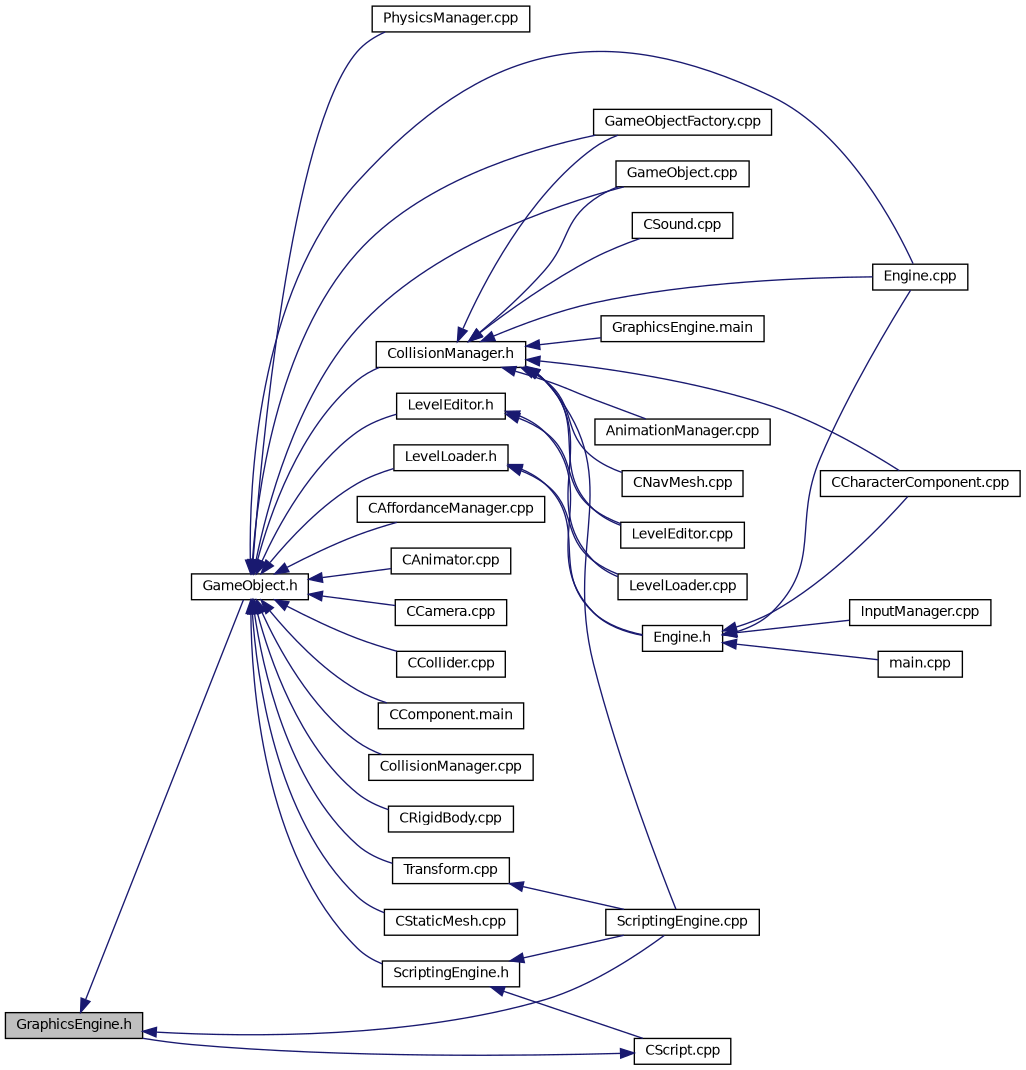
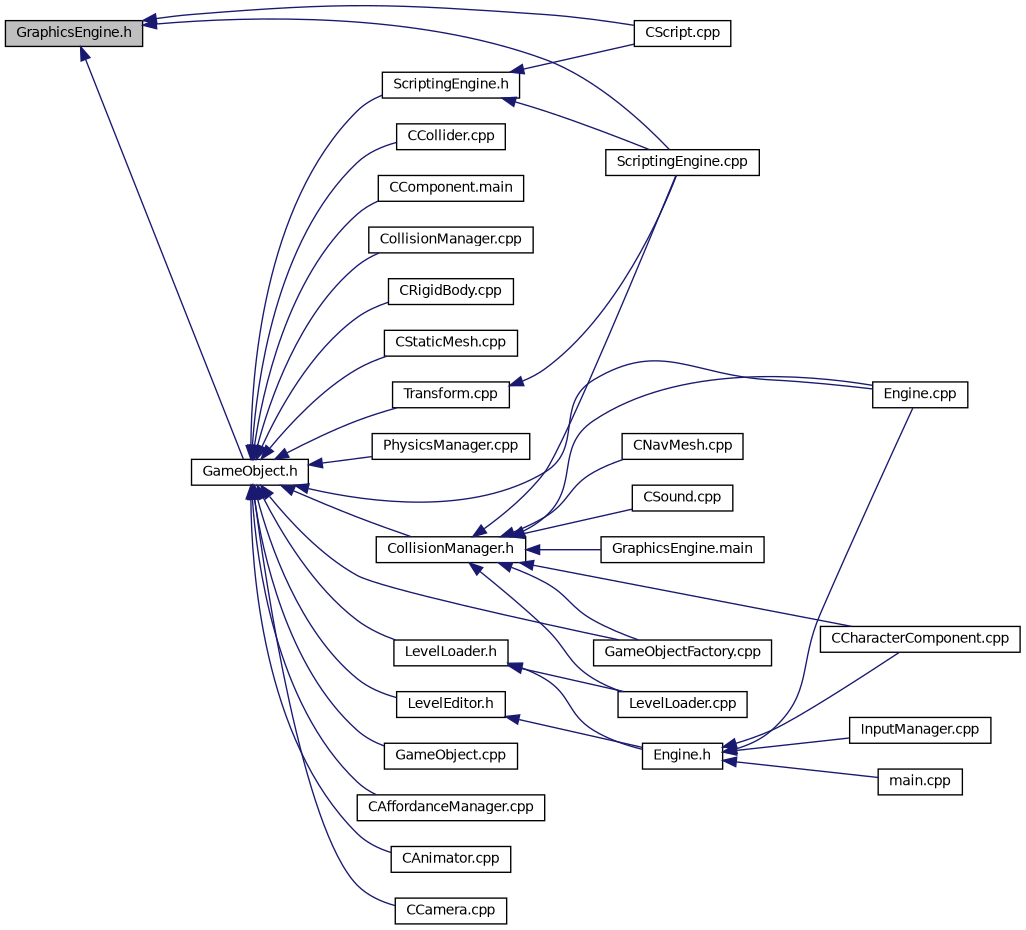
edge "GameObject.cpp" -> "CollisionManager.h": removed
node "AnimationManager.cpp": removed
node "LevelEditor.cpp": removed
edge "GraphicsEngine.h" -> "CScript.cpp": reversed
